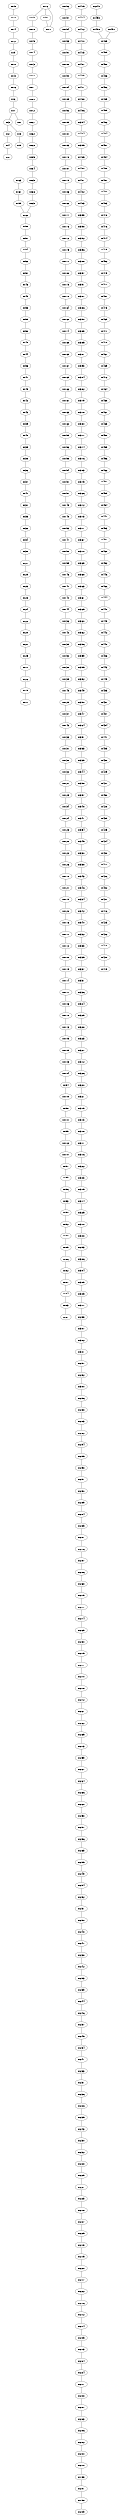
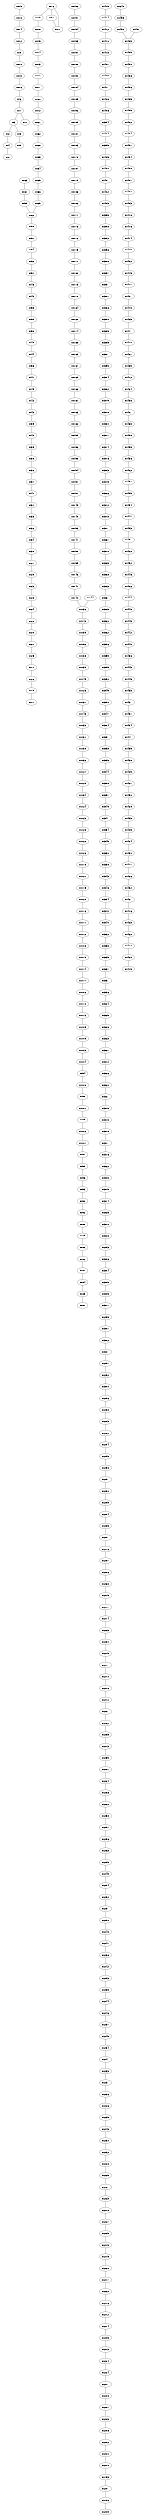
edge "n_140" -- "n_144": now "n_140" -- "n_136"
